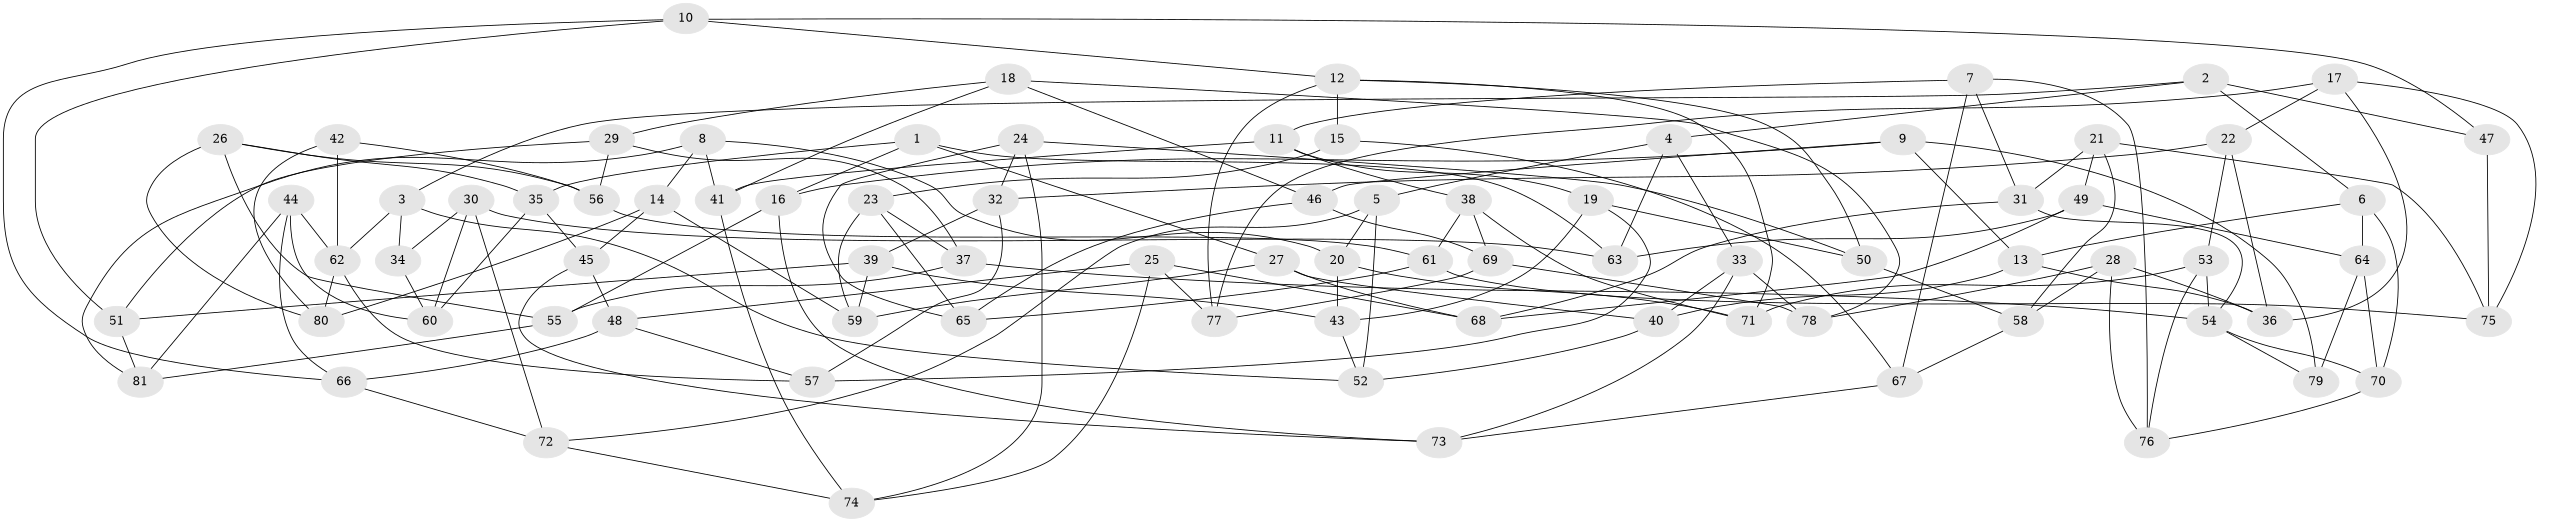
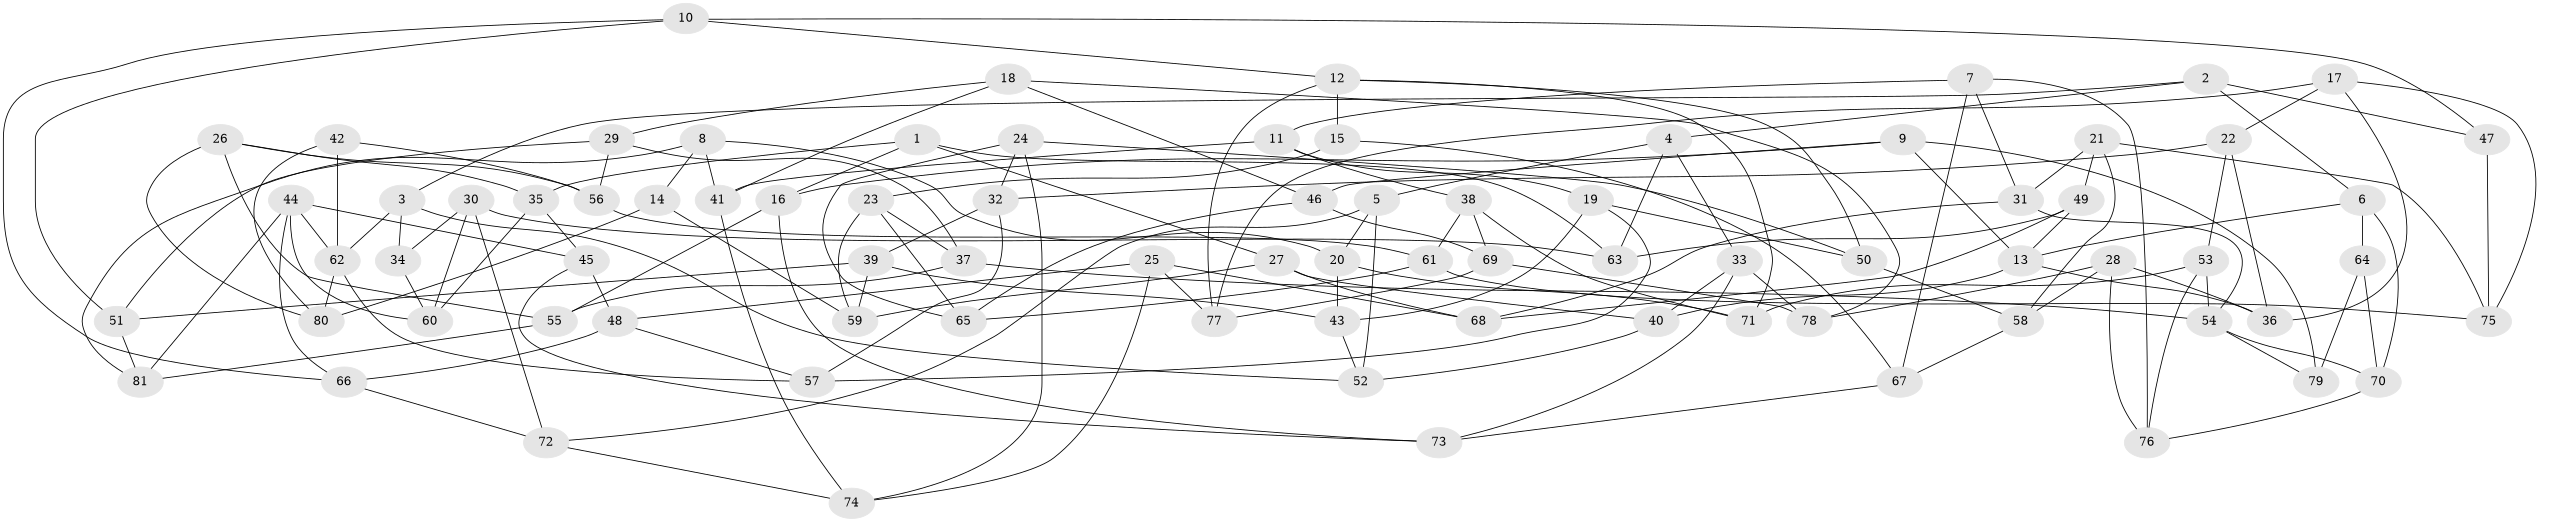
edge "14" -- "45": now "44" -- "45"
edge "49" -- "64": now "49" -- "13"
